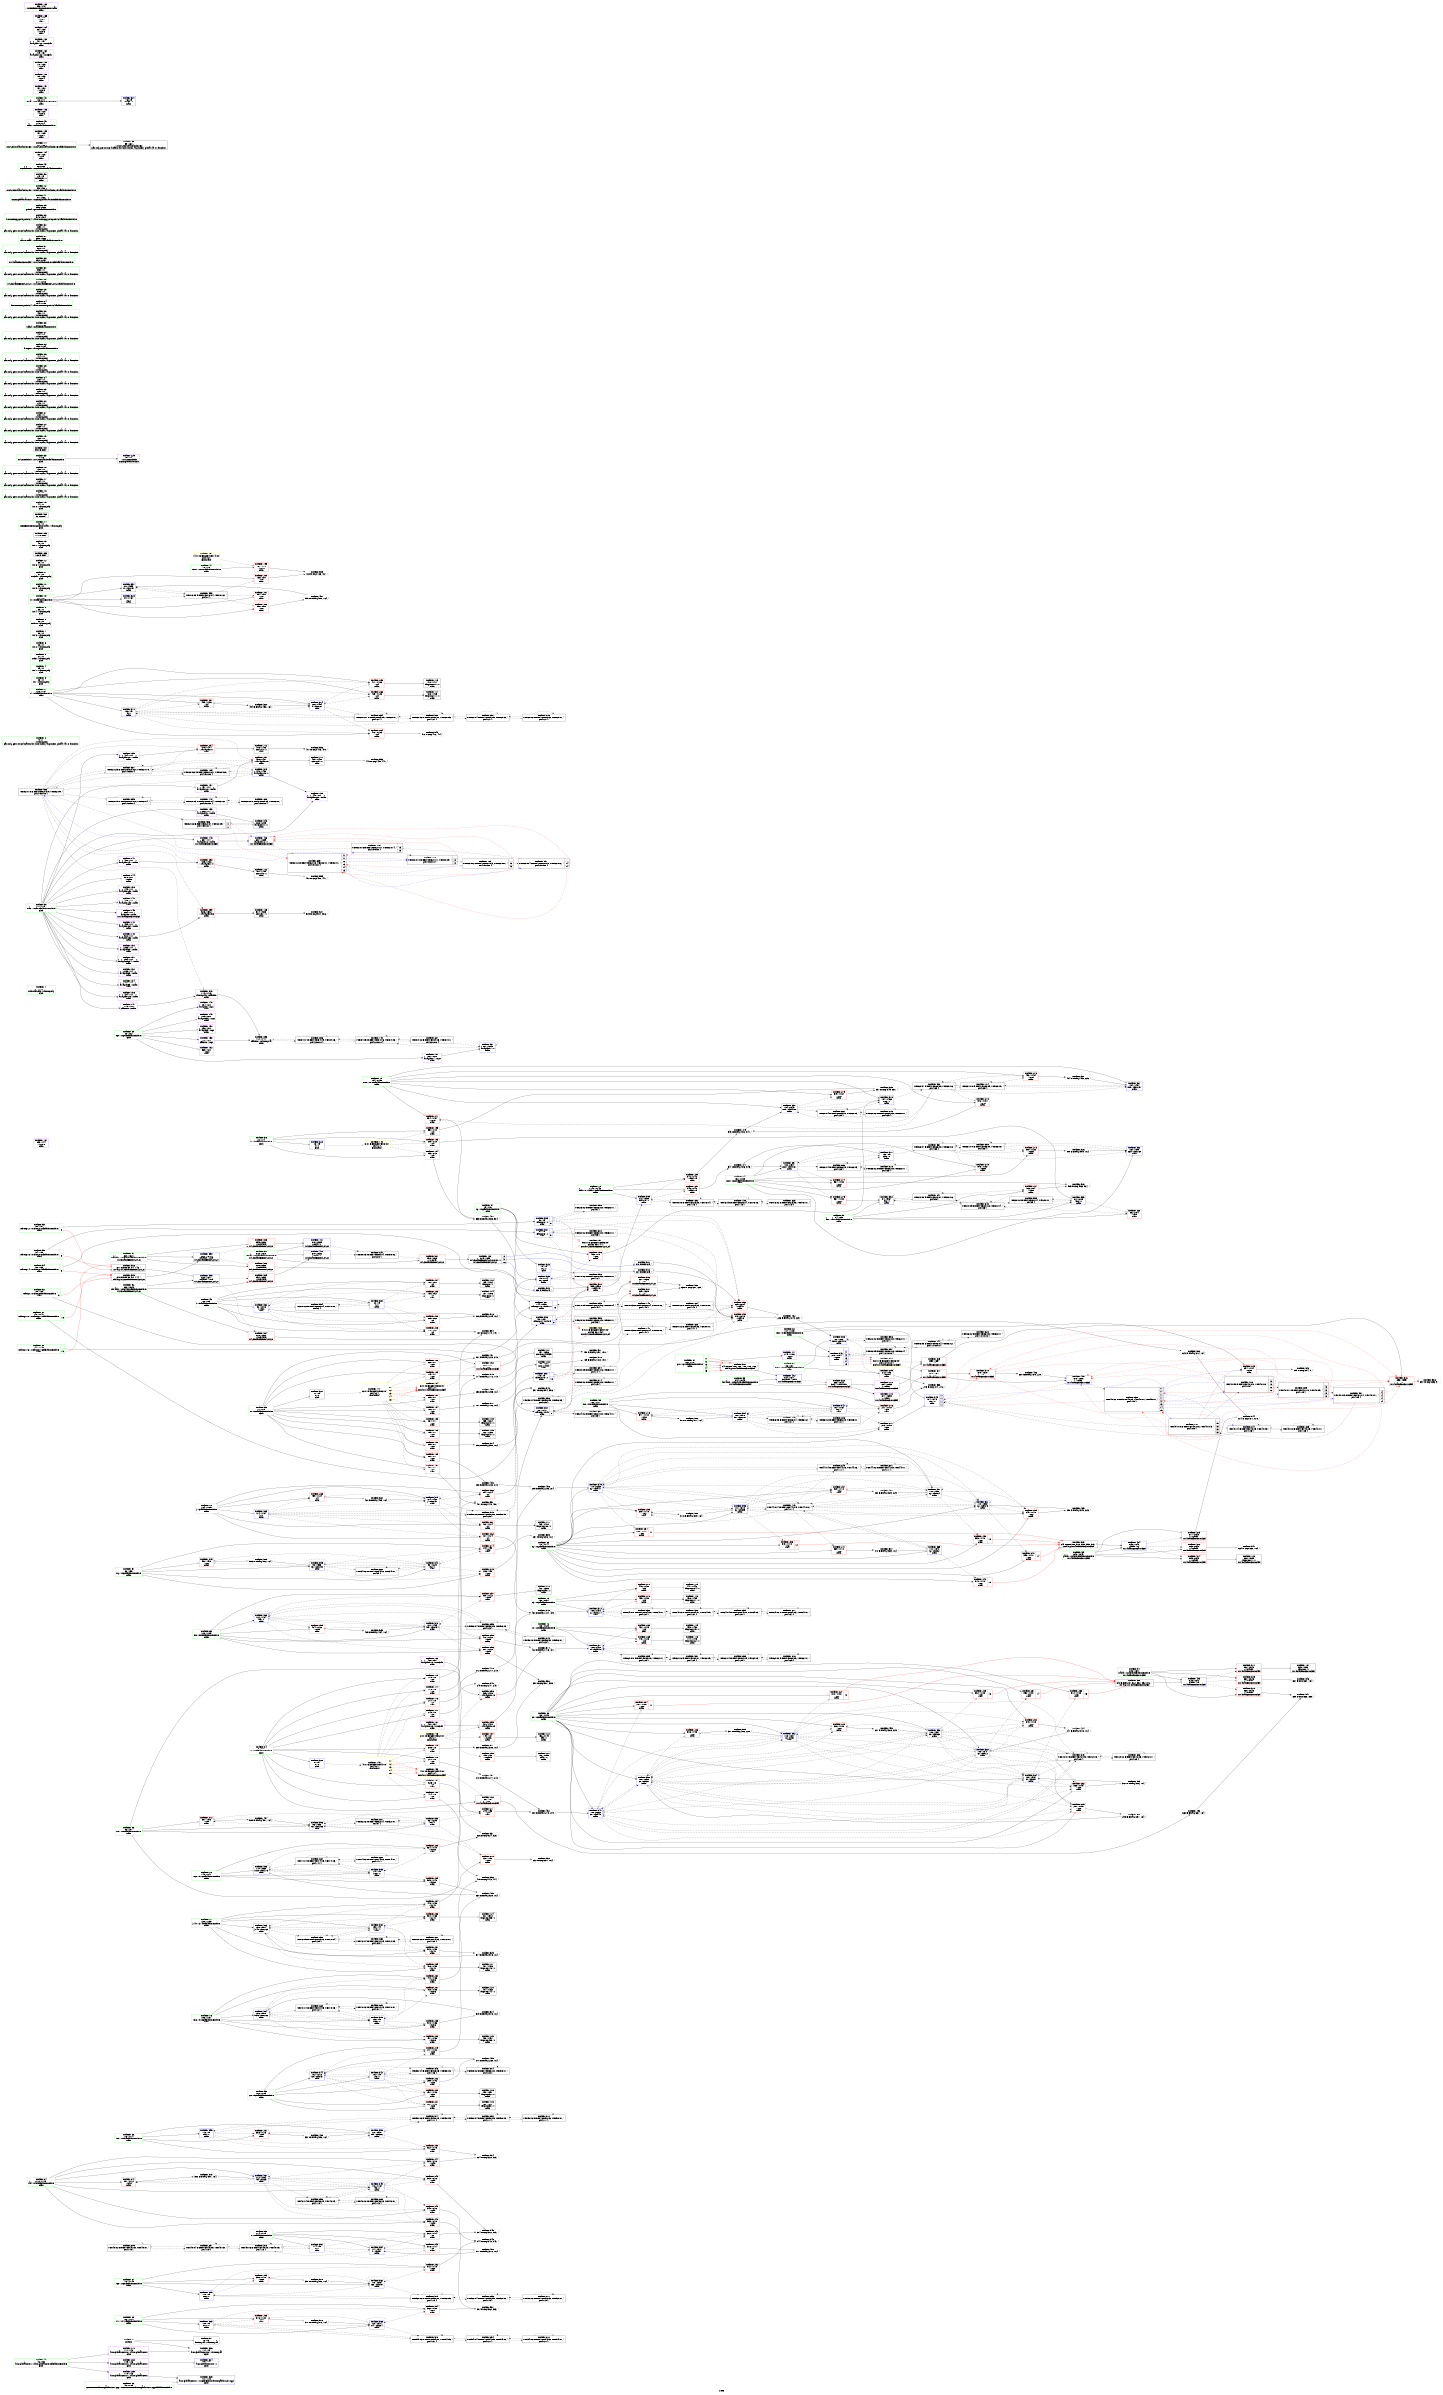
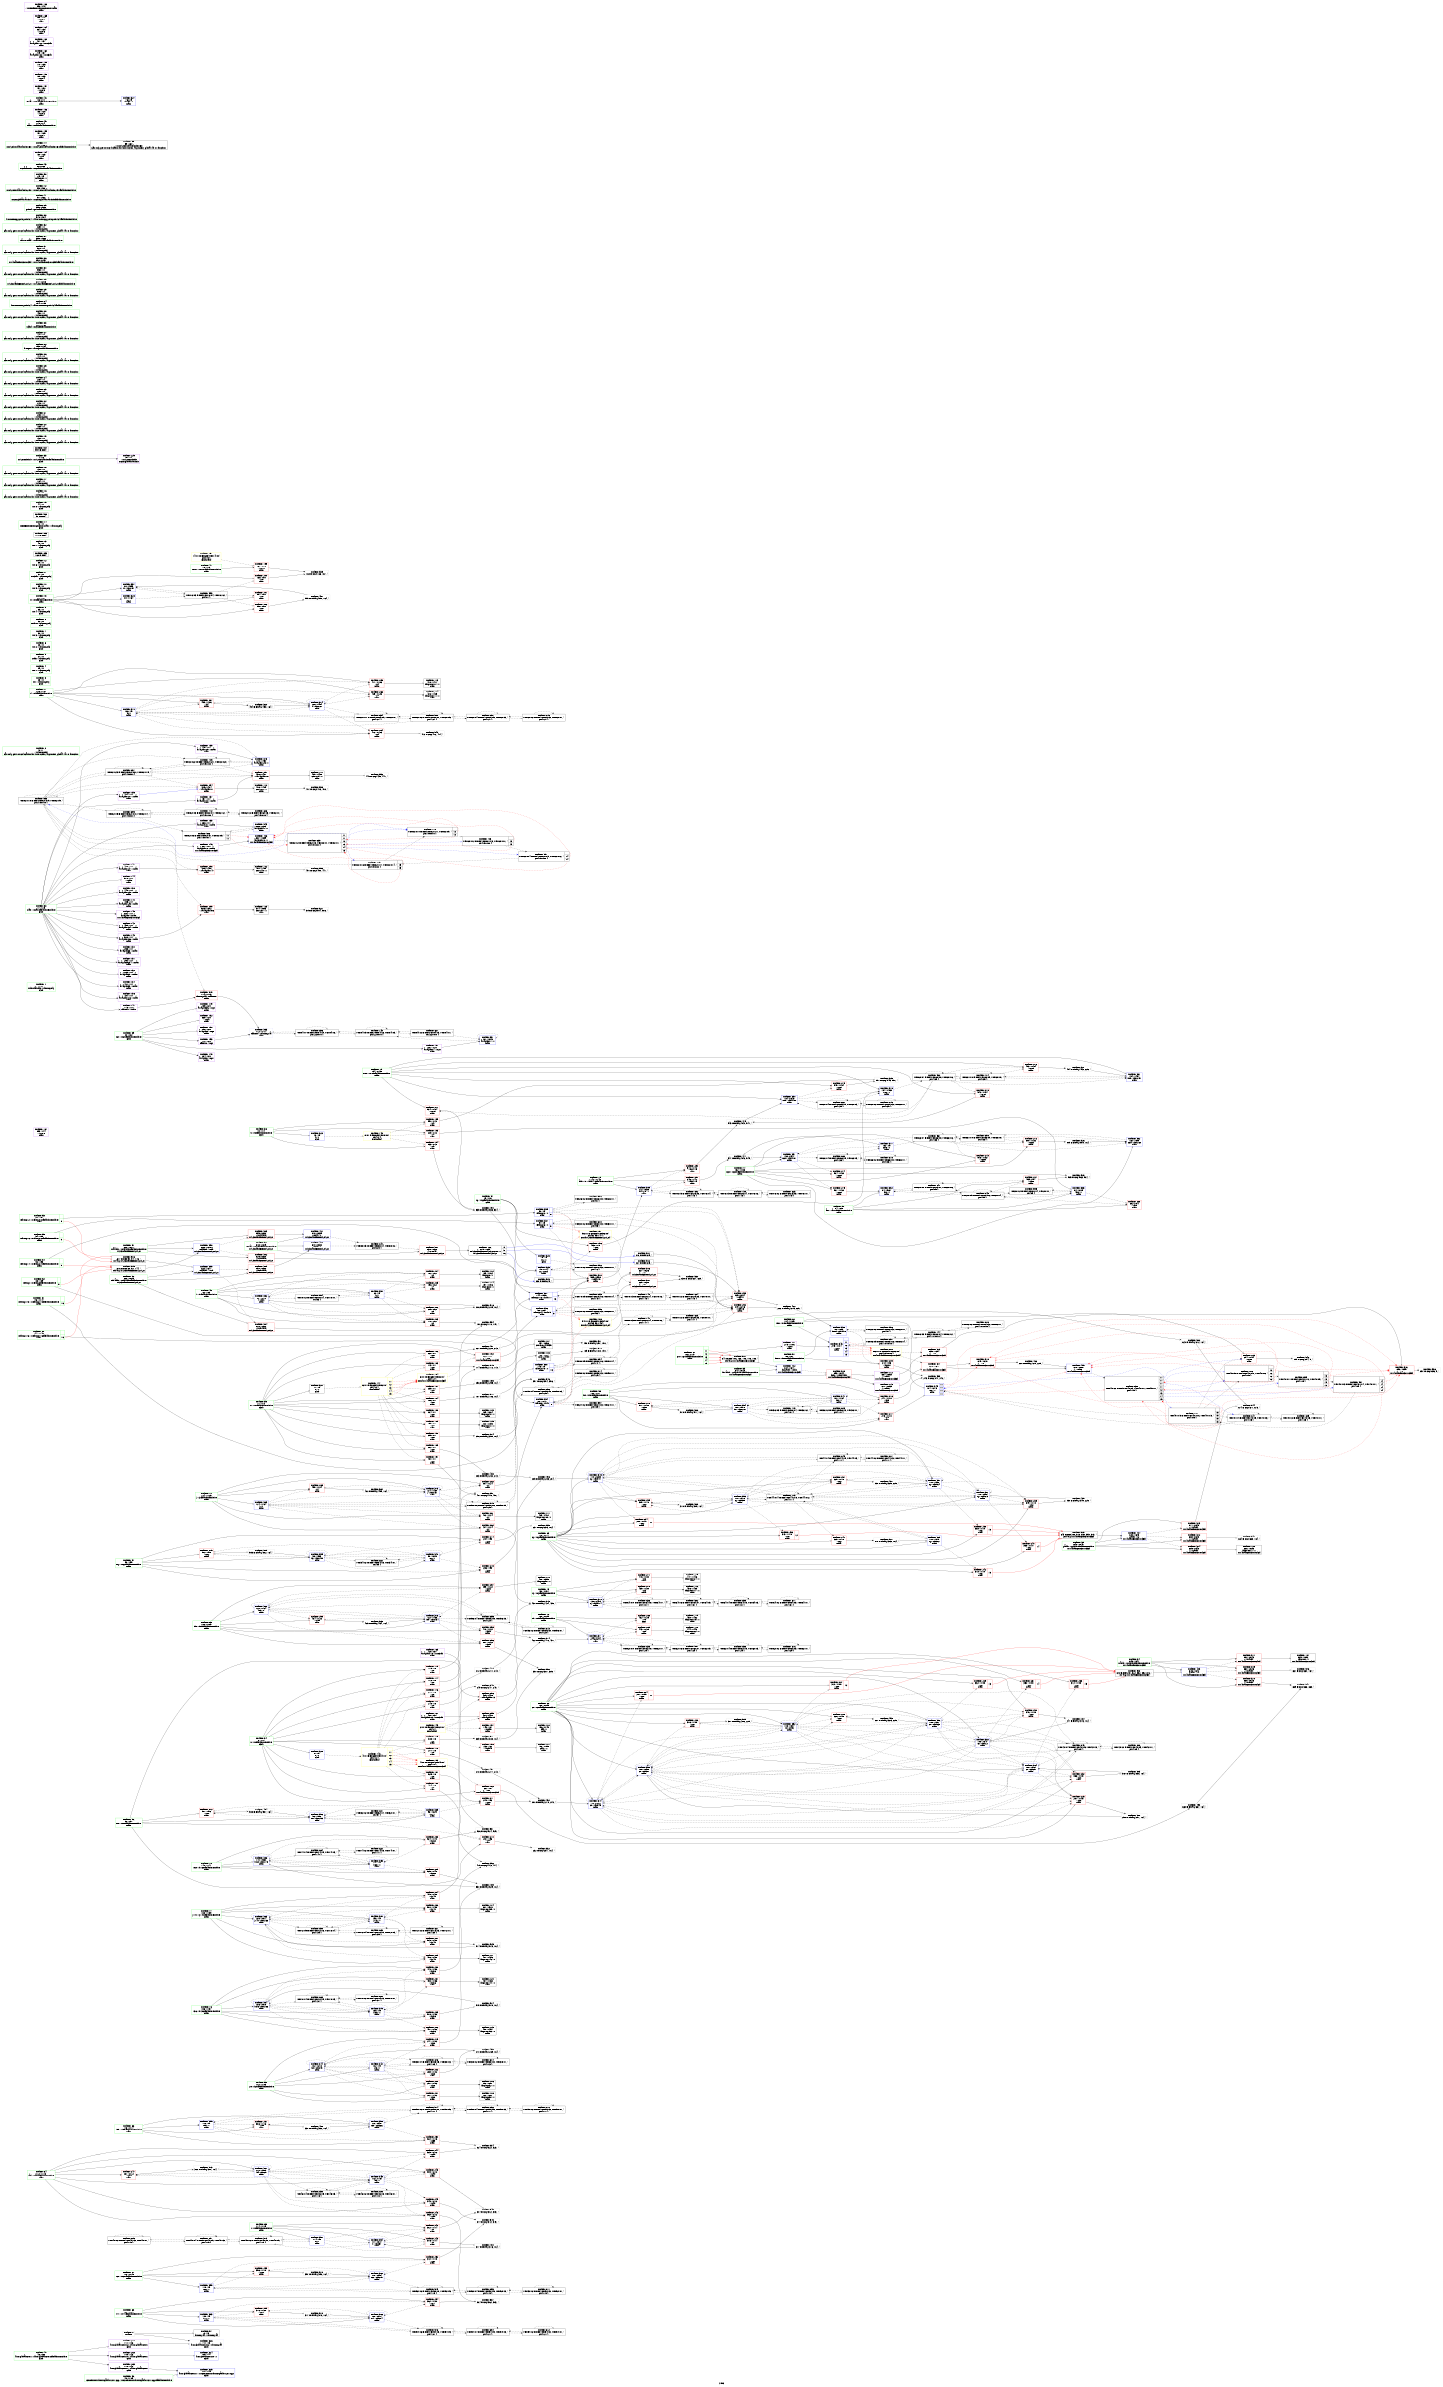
edge "NodeID: 135" -> "NodeID: 294": color black -> blue
edge "NodeID: 373" -> "NodeID: 139": reversed
